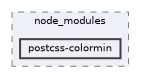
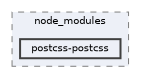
node "postcss-colormin": label "postcss-colormin" -> "postcss-postcss"
